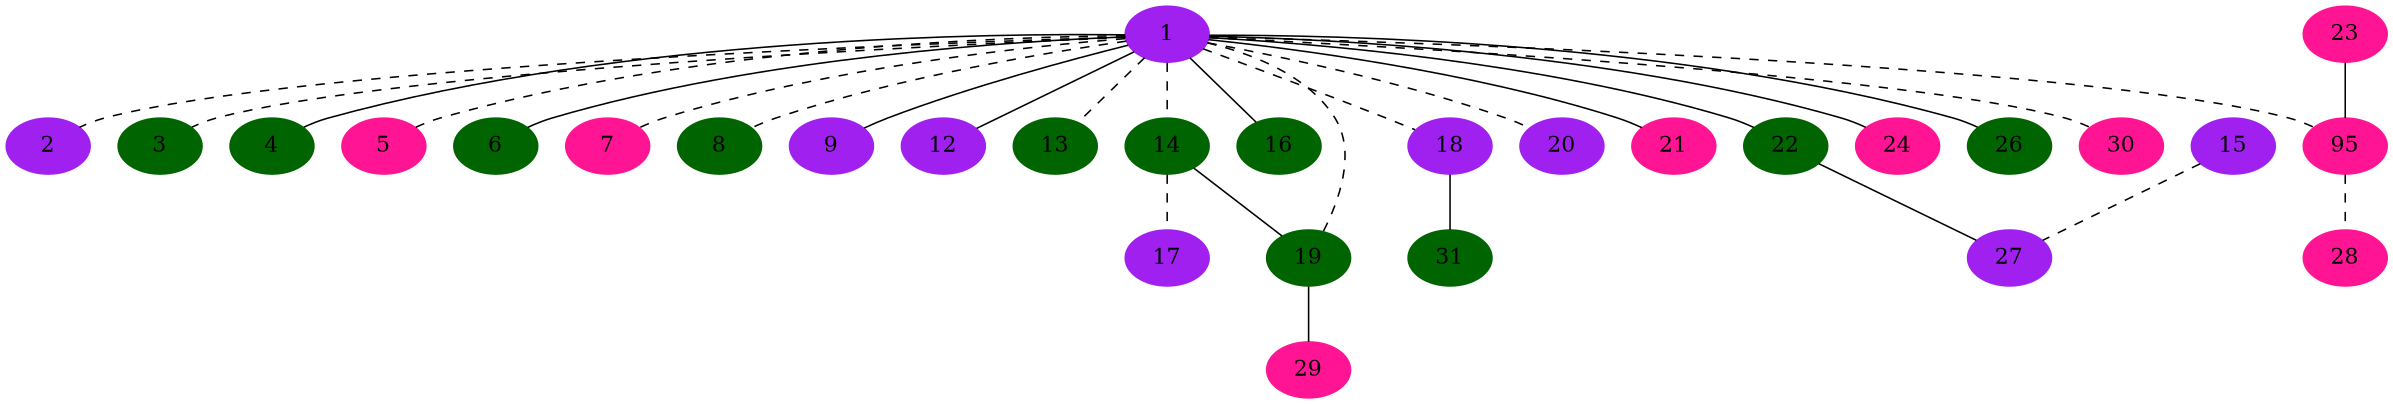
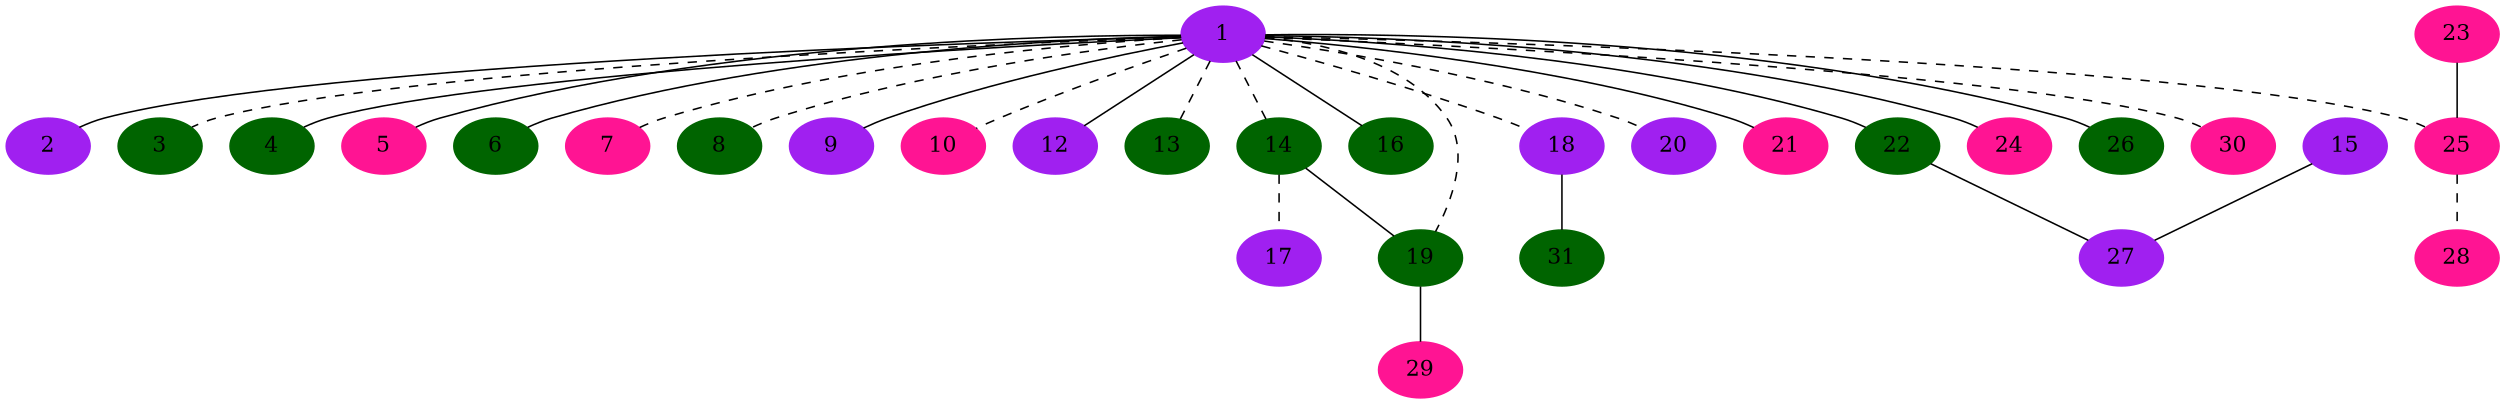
edge "1" -- "2": style dashed -> solid
edge "1" -- "5": style dashed -> solid
node "10": added
node "95": label "95" -> "25"
edge "15" -- "27": style dashed -> solid
